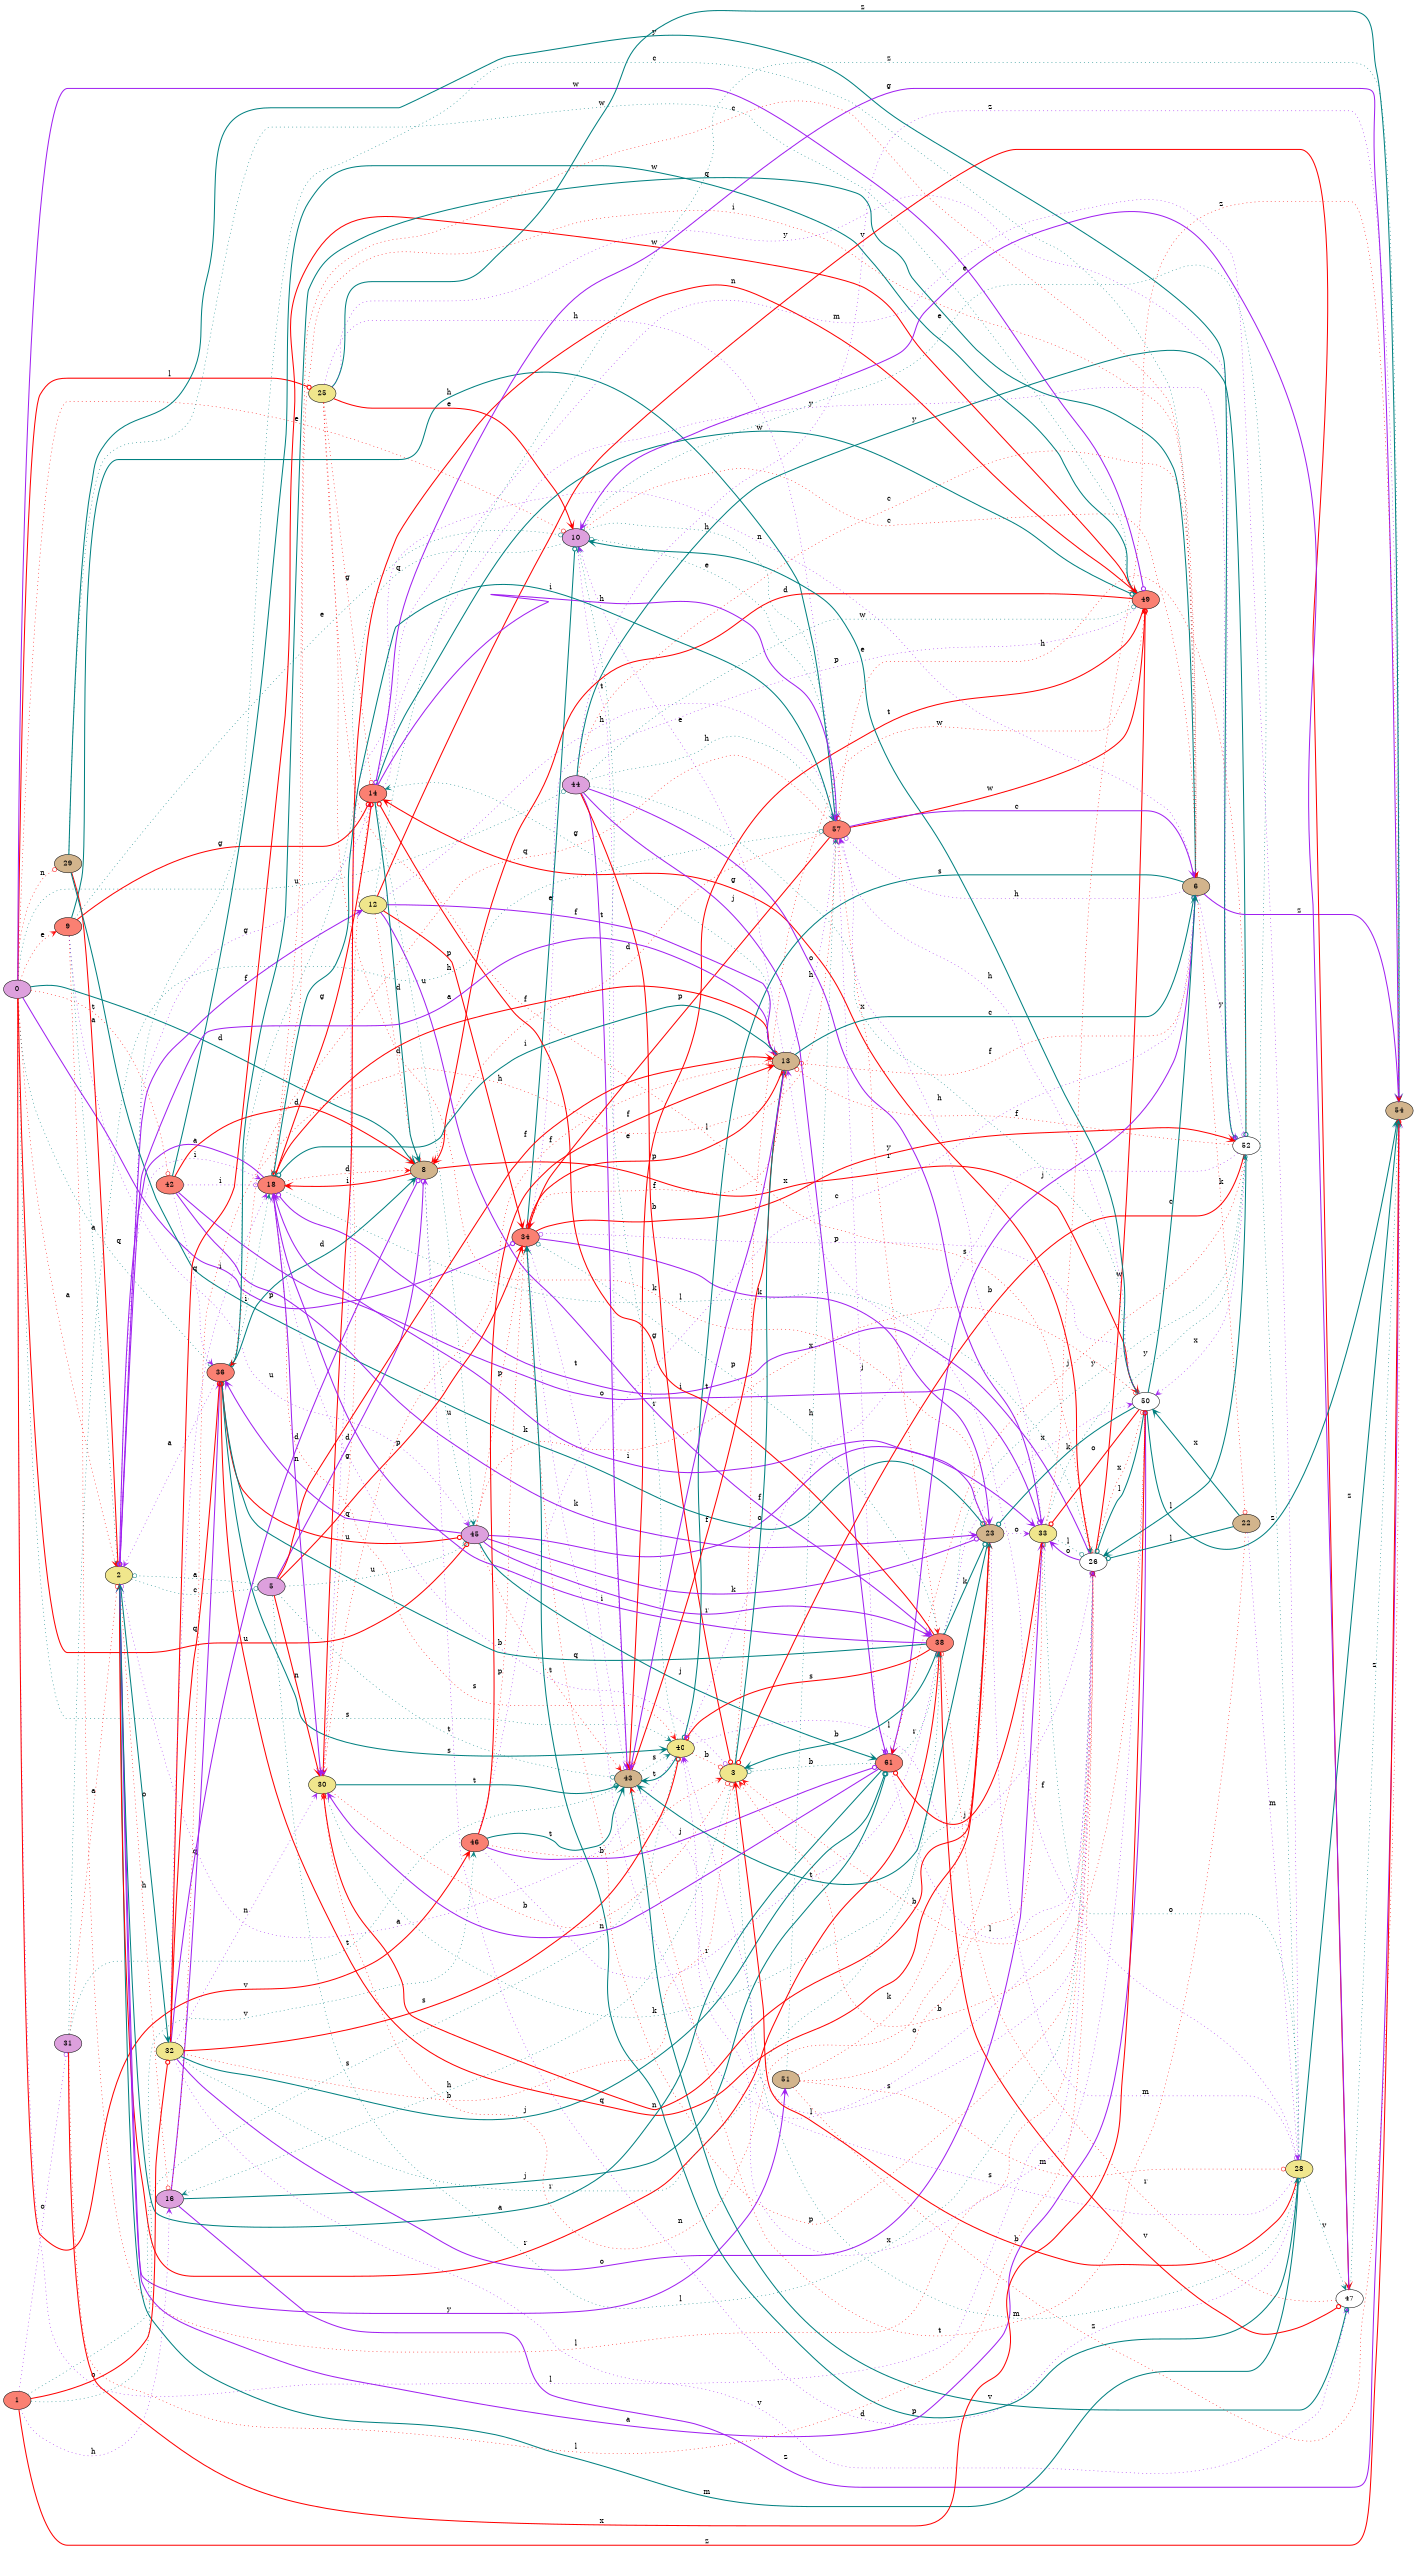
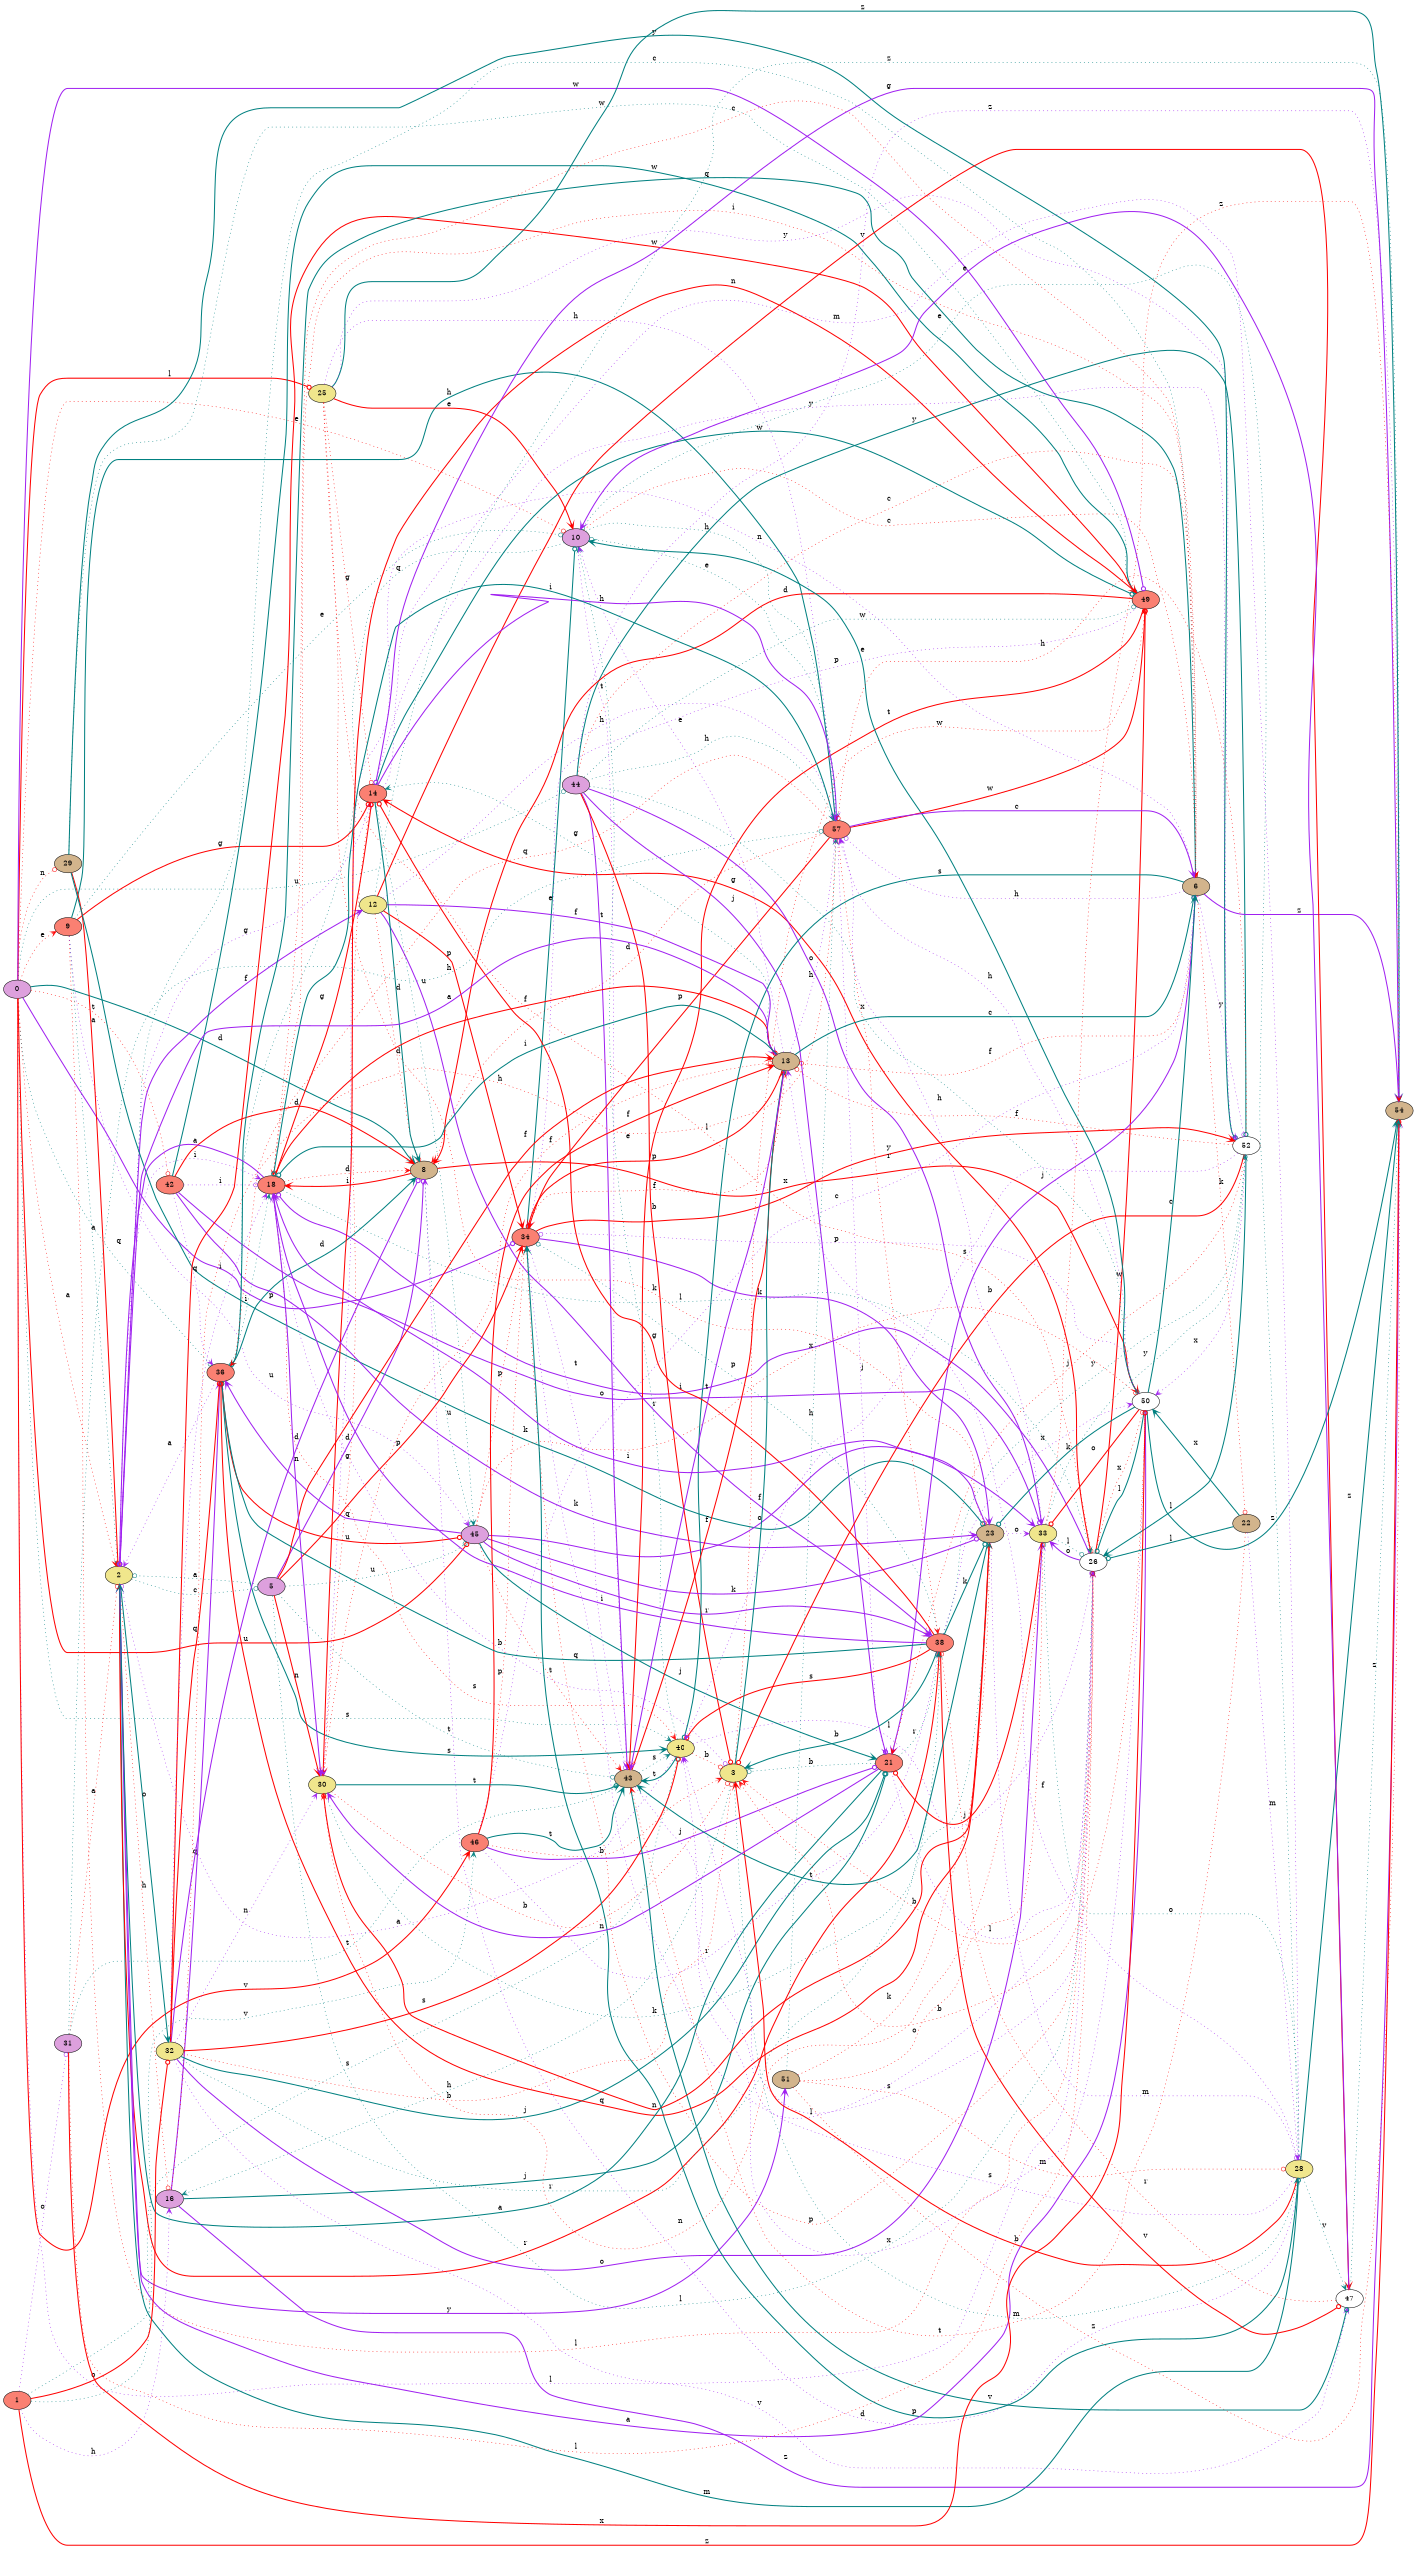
node "61": label "61" -> "21"
